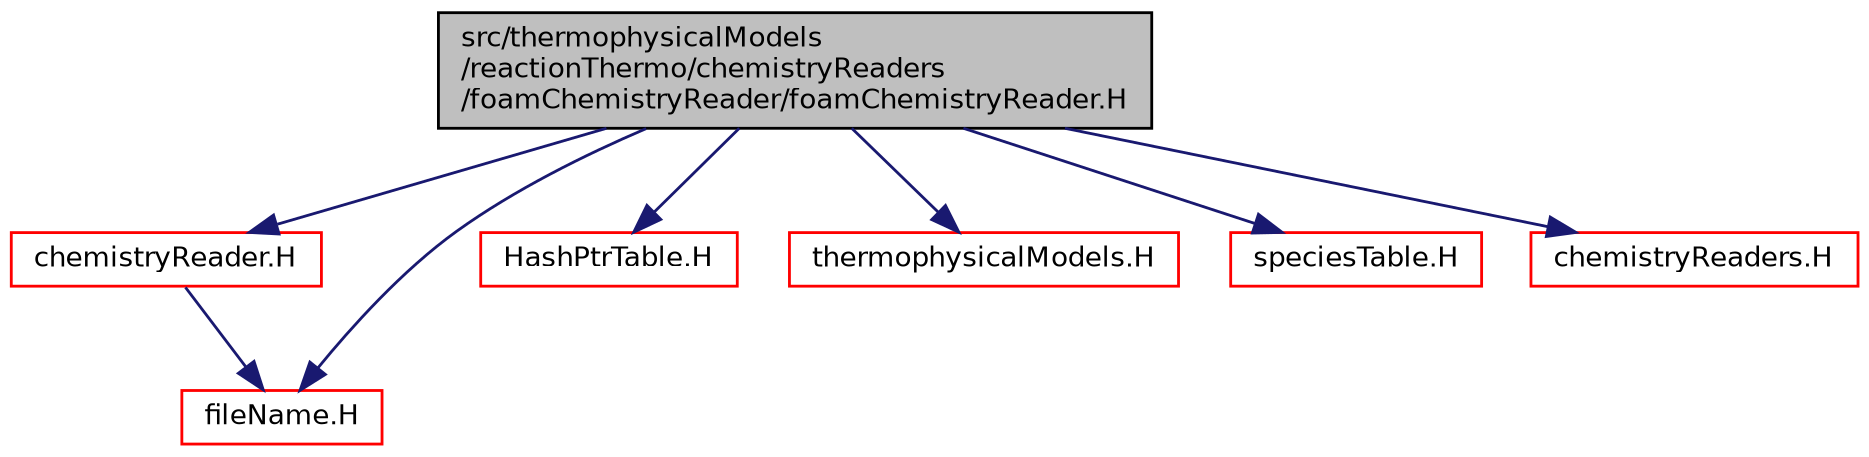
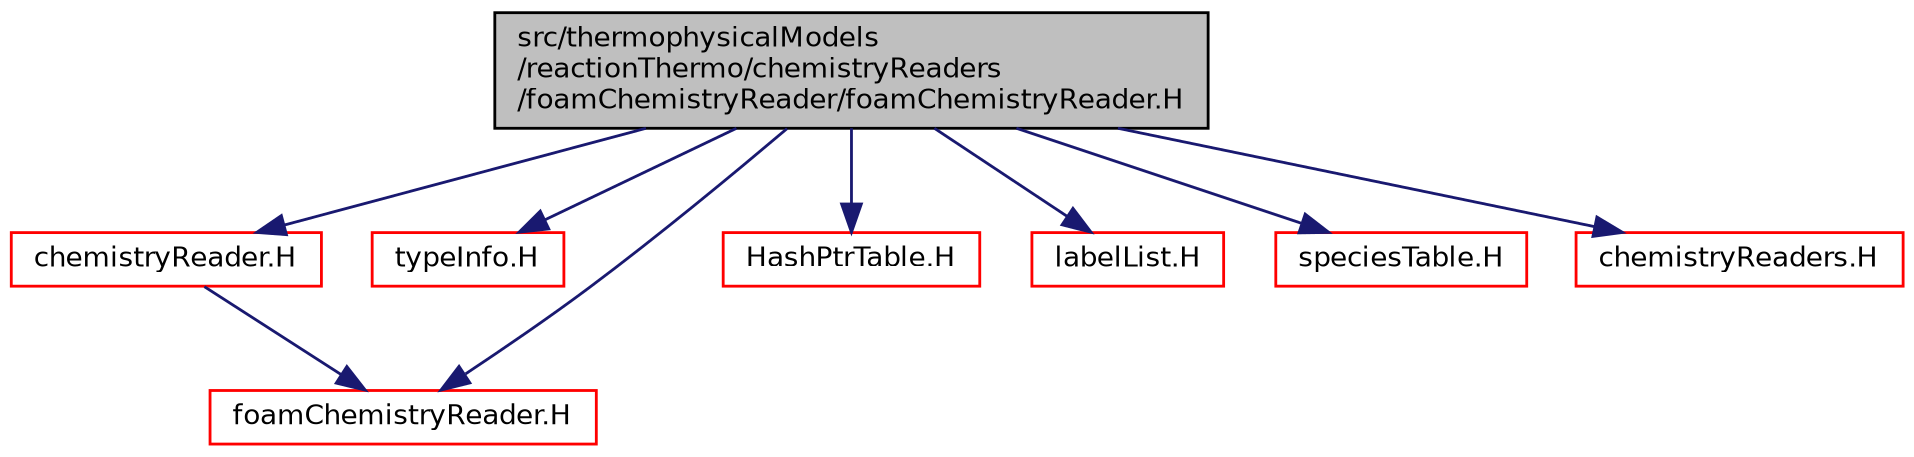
node "typeInfo.H": added
node "thermophysicalModels.H": label "thermophysicalModels.H" -> "labelList.H"
node "fileName.H": label "fileName.H" -> "foamChemistryReader.H"
